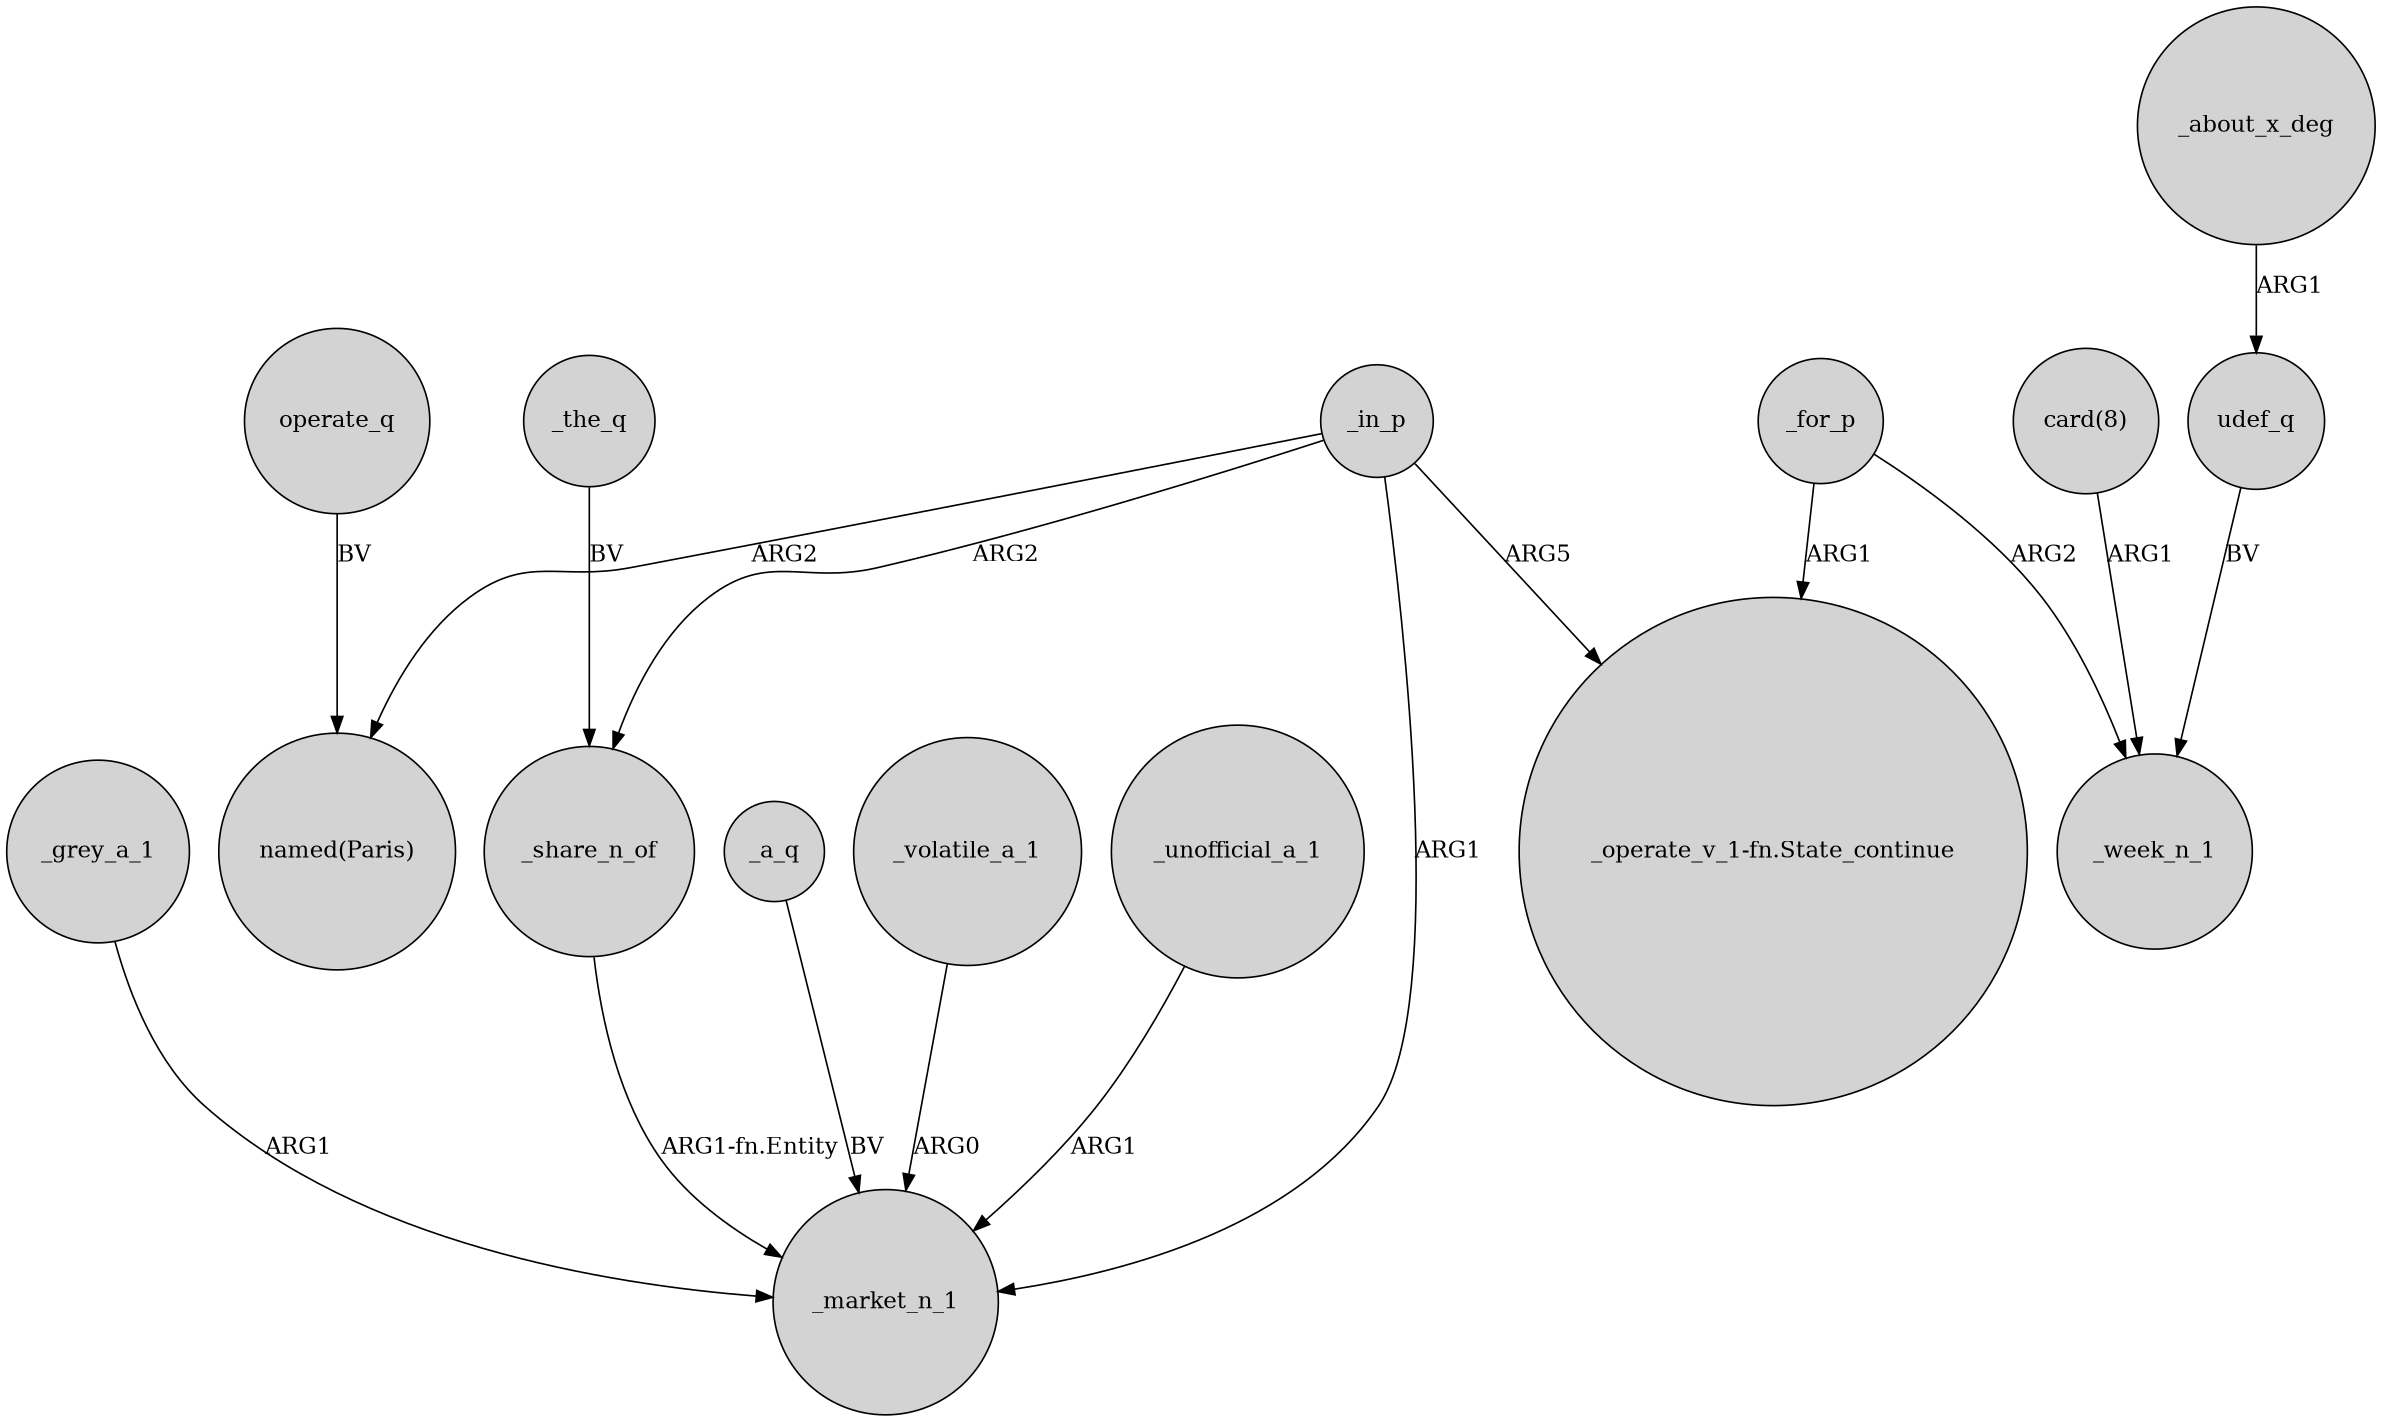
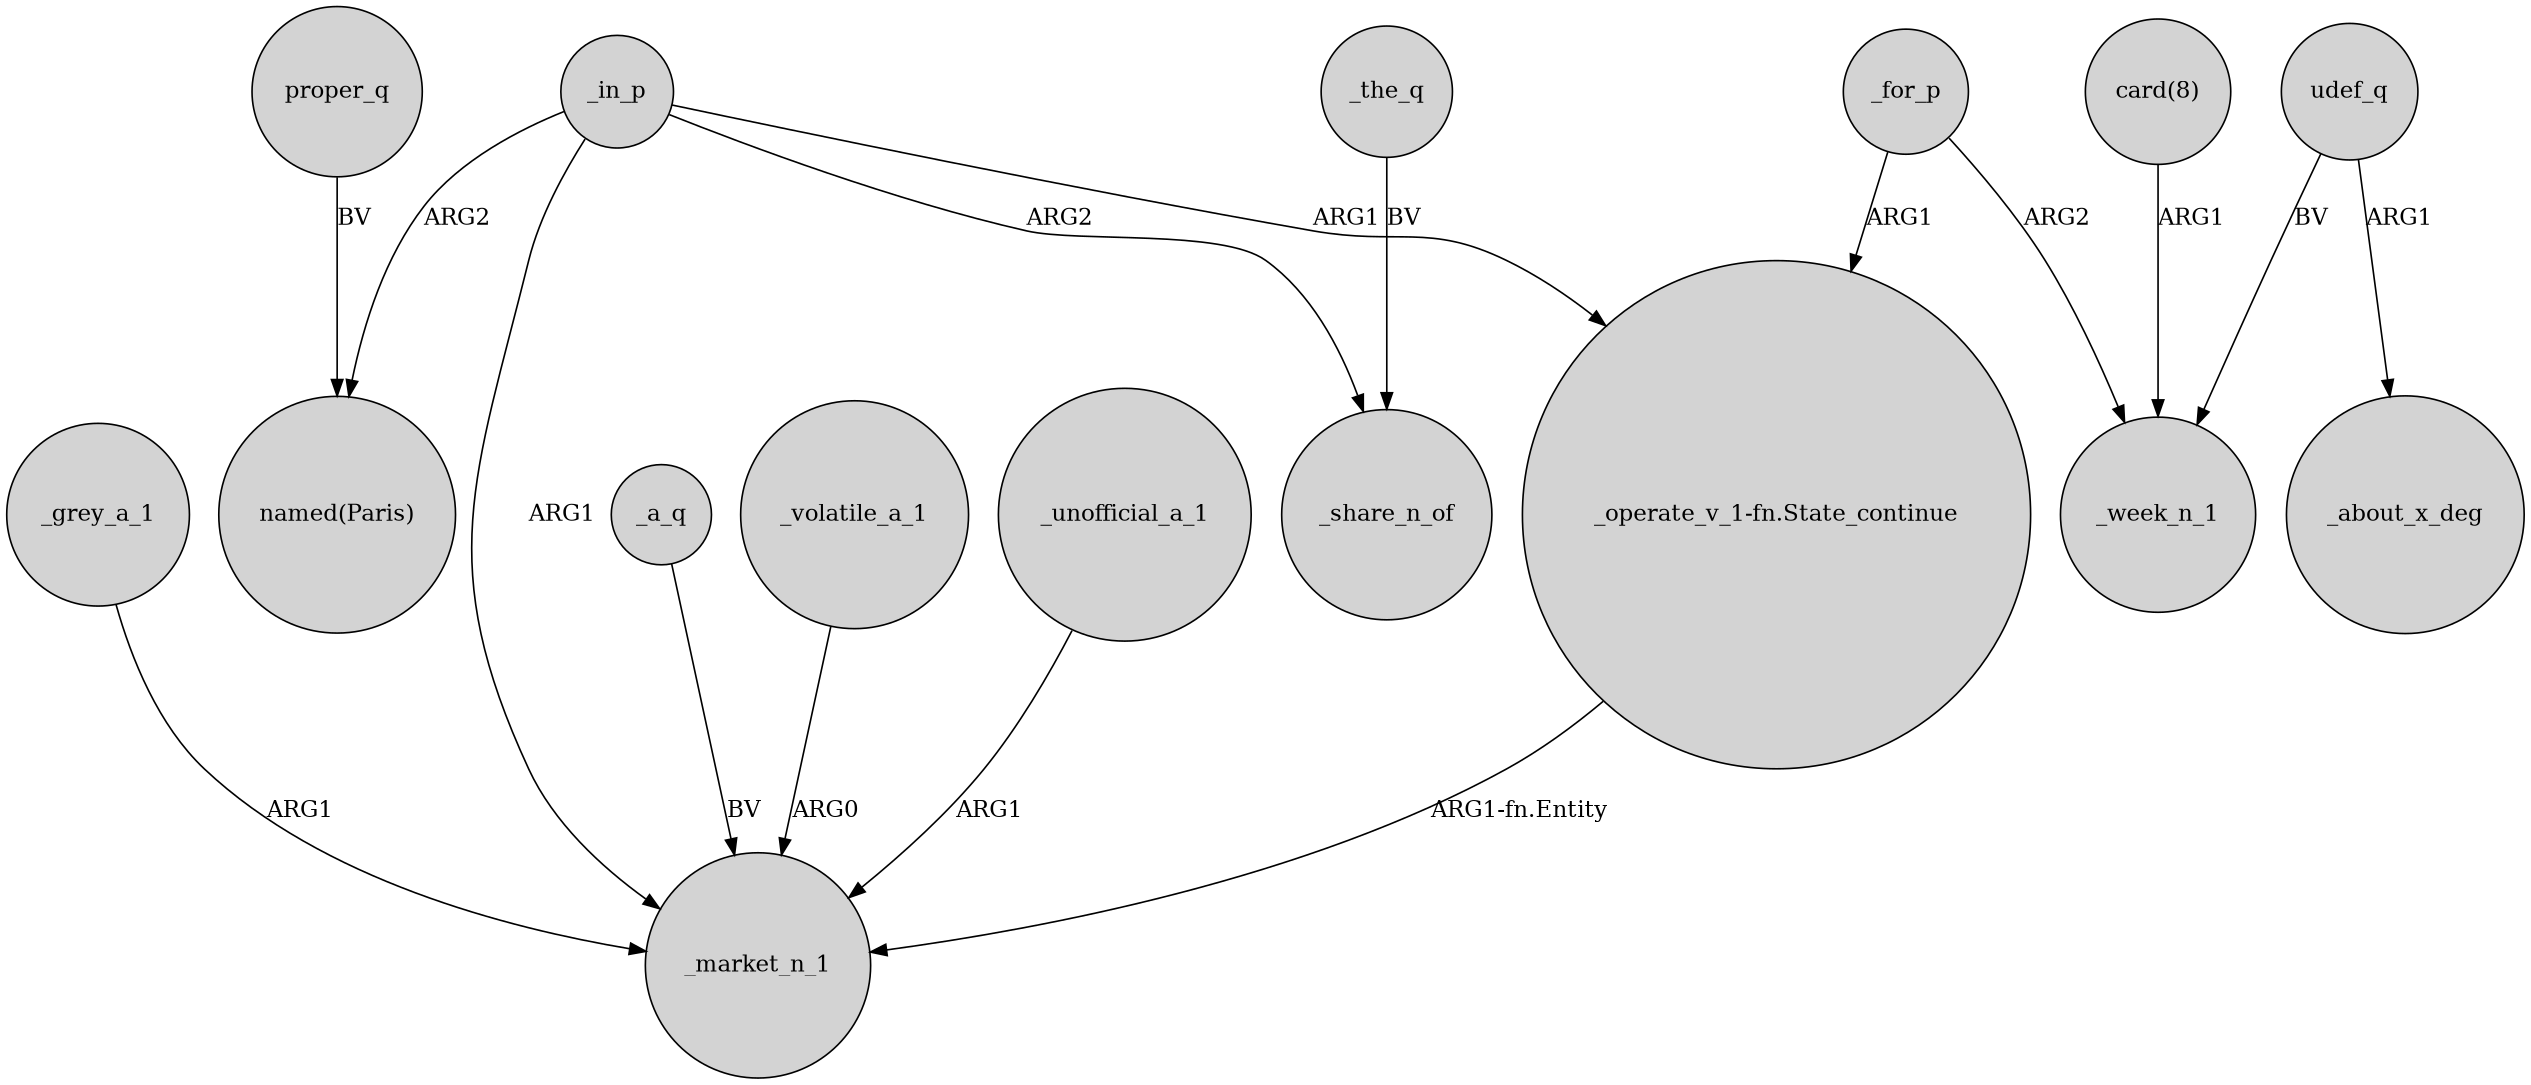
edge "_about_x_deg" -> "udef_q": reversed
node "operate_q": label "operate_q" -> "proper_q"
edge "_in_p" -> "_operate_v_1-fn.State_continue": label "ARG5" -> "ARG1"
edge "_share_n_of" -> "_market_n_1": now "_operate_v_1-fn.State_continue" -> "_market_n_1"
